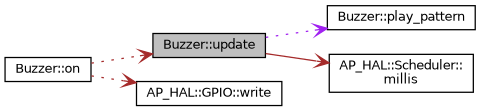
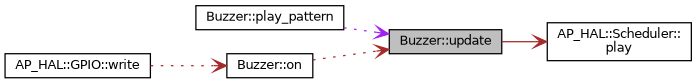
edge "Buzzer::update" -> "Buzzer::play_pattern": reversed
node "AP_HAL::Scheduler:: millis": label "AP_HAL::Scheduler:: millis" -> "AP_HAL::Scheduler:: play"
edge "Buzzer::on" -> "AP_HAL::GPIO::write": reversed
